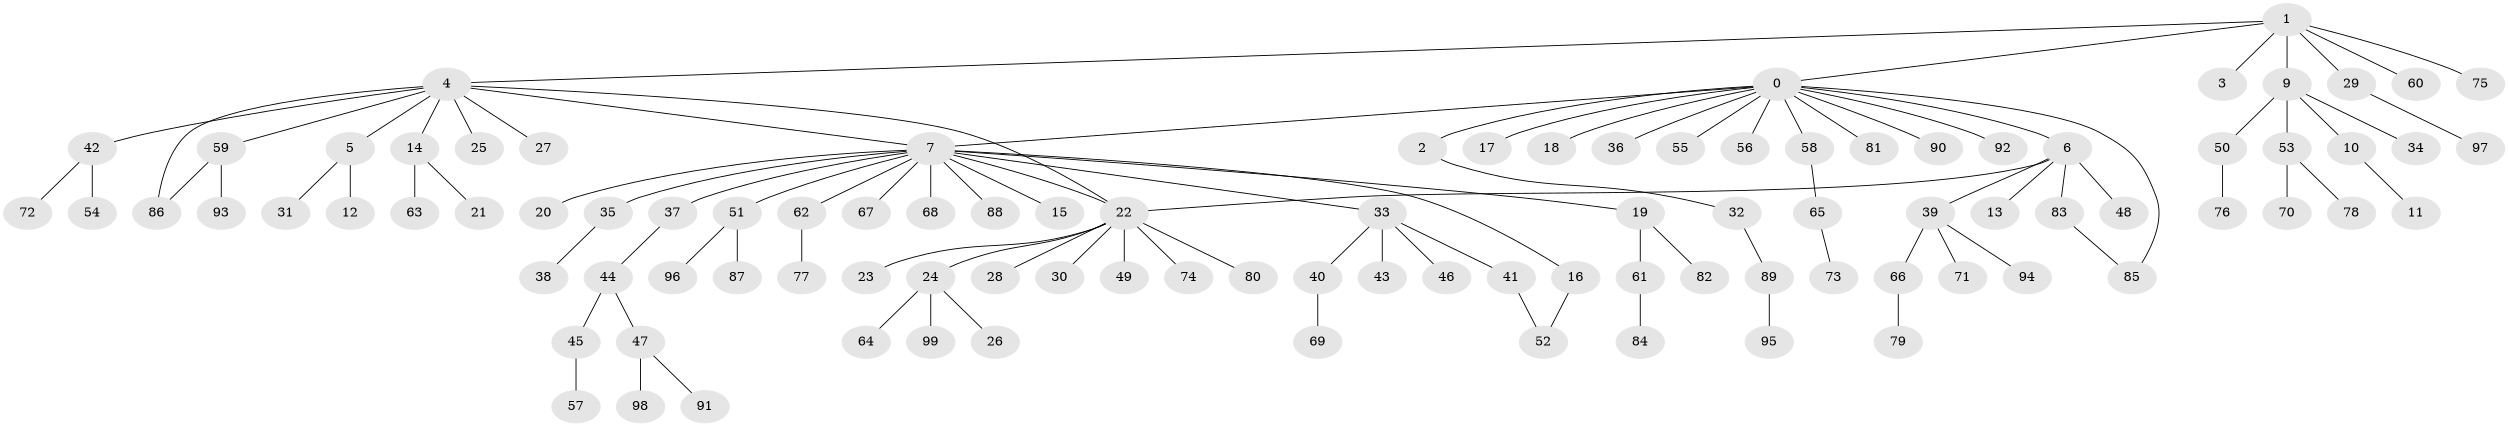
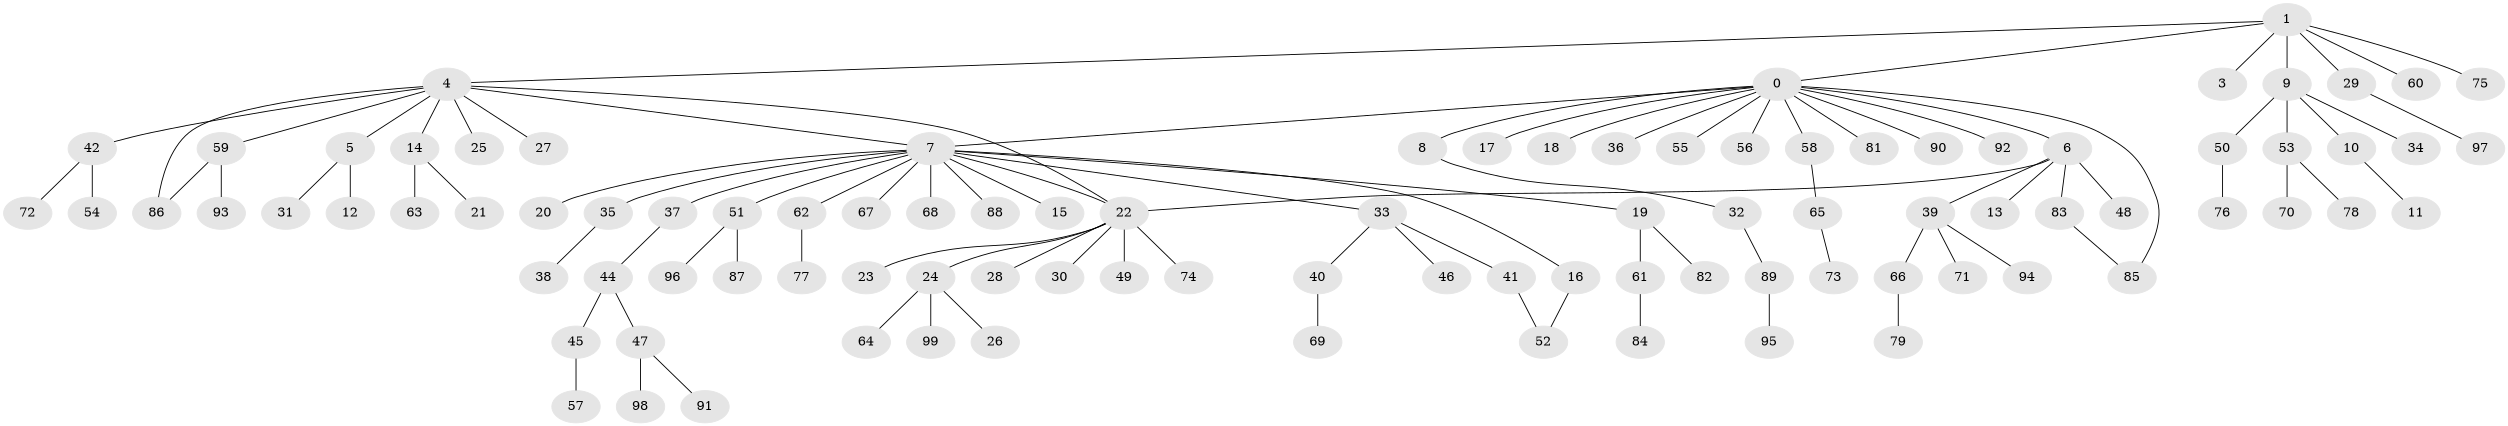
node "2": label "2" -> "8"
node "80": removed
node "43": removed
